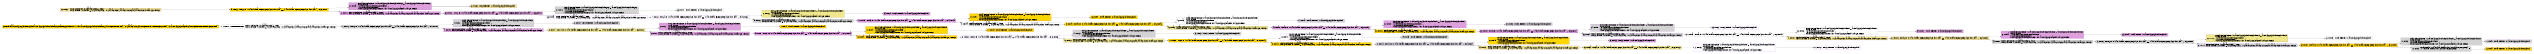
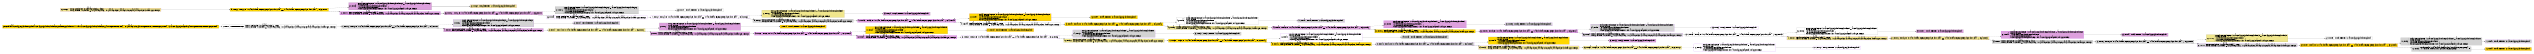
node "12: 0x002a": fillcolor gold -> plum
